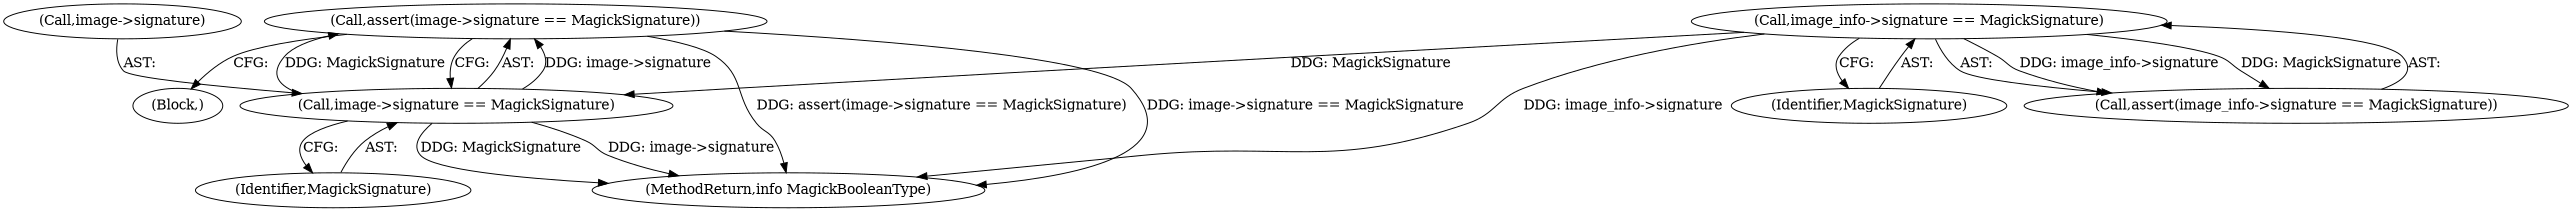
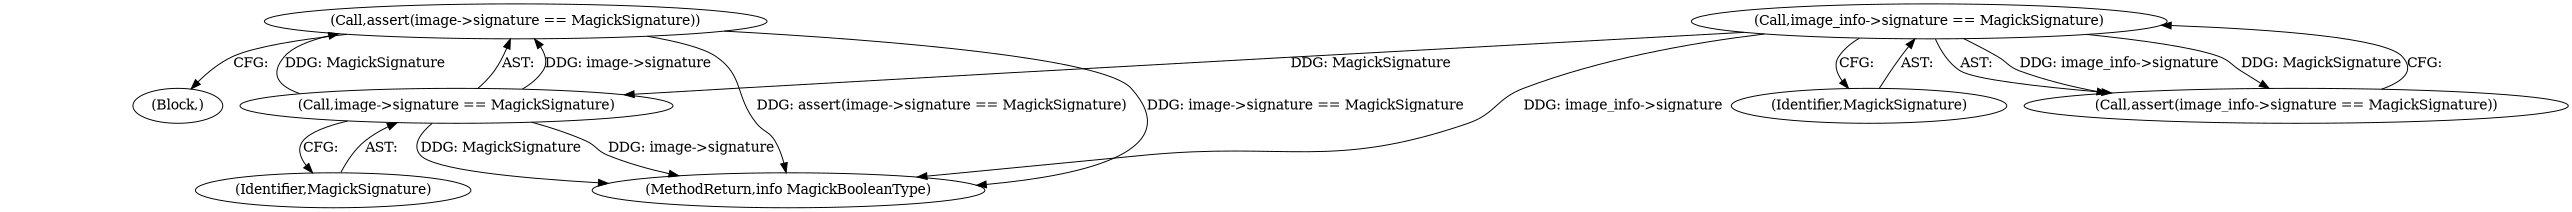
node "(Call,image->signature)": removed
edge "(Call,assert(image->signature == MagickSignature))" -> "(Call,image->signature == MagickSignature)": removed, label "CFG:"
edge "(Call,assert(image_info->signature == MagickSignature))" -> "(Call,image_info->signature == MagickSignature)": label "AST: " -> "CFG: "
